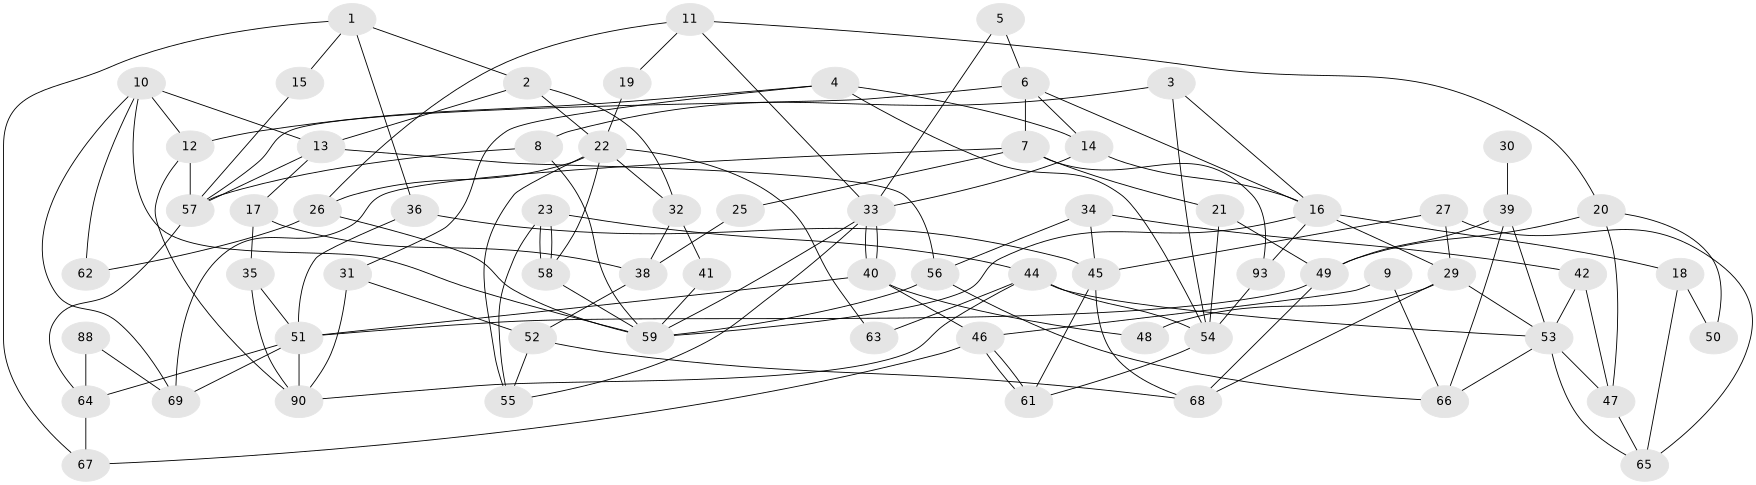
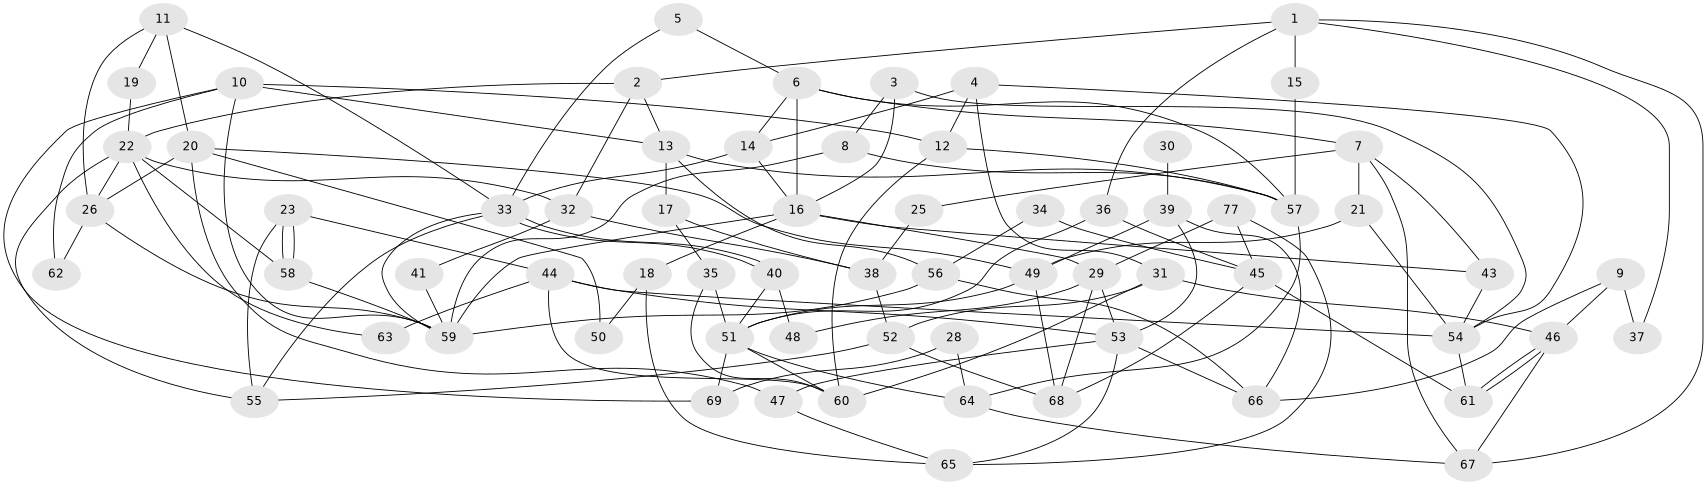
edge "20" -- "26": added
edge "7" -- "69": now "7" -- "67"
node "27": label "27" -> "77"
node "93": label "93" -> "43"
node "42": removed
edge "40" -- "46": now "31" -- "46"
node "88": label "88" -> "28"
node "37": added
node "90": label "90" -> "60"
